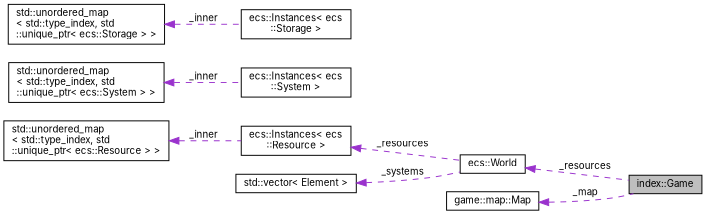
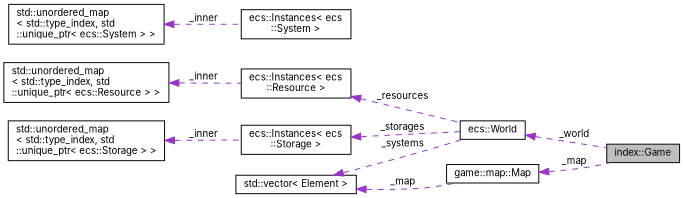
edge "ecs::World" -> "ecs::Instances< ecs ::Storage >": added, label "_storages"
edge "index::Game" -> "ecs::World": label " _resources" -> " _world"
edge "game::map::Map" -> "std::vector< Element >": added, label "_map"
